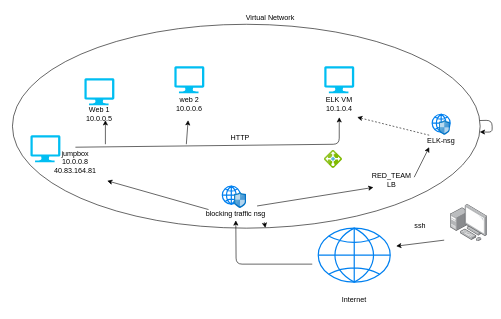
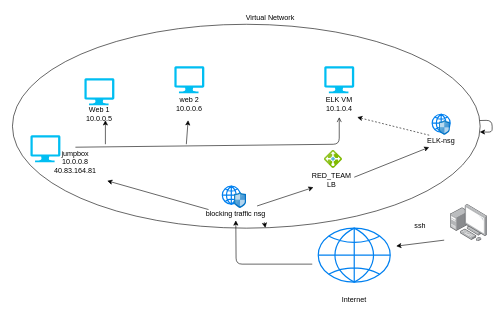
edge "jumpbox 10.0.0.8 40.83.164.81" -> "ELK VM 10.1.0.4": arrowhead classic -> open
node "HTTP": removed
node "RED_TEAM LB": moved (392, 180) -> (332, 180)
